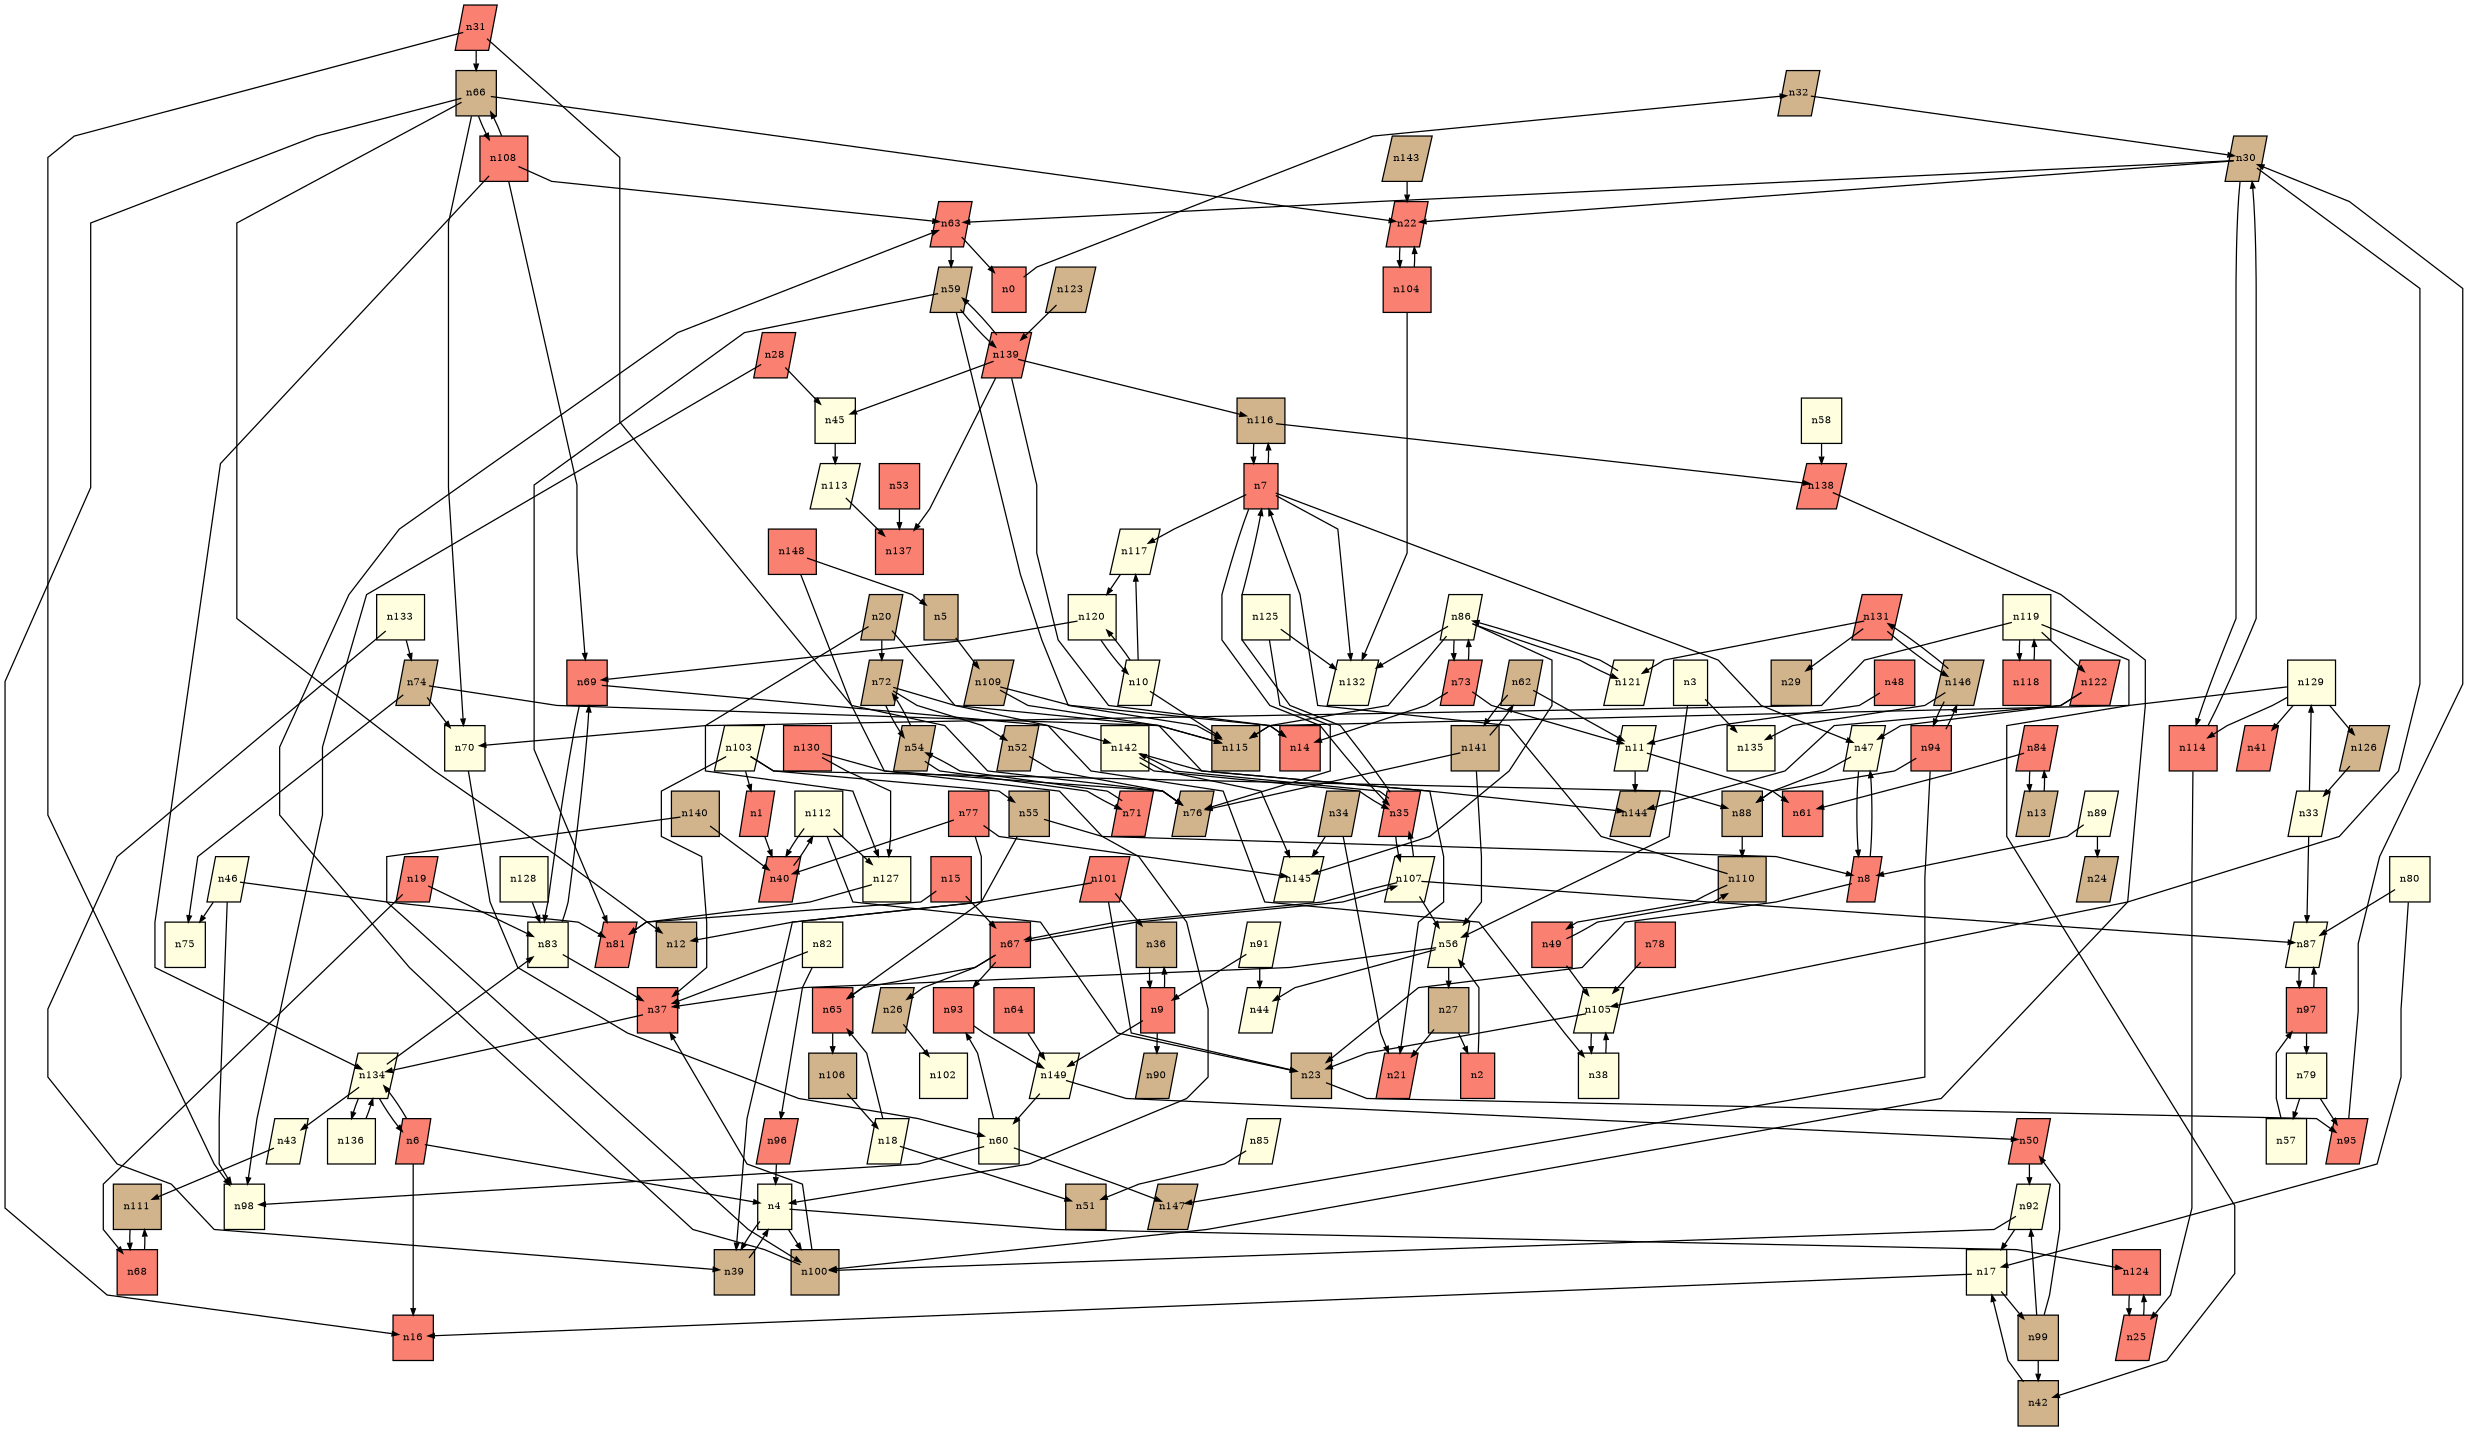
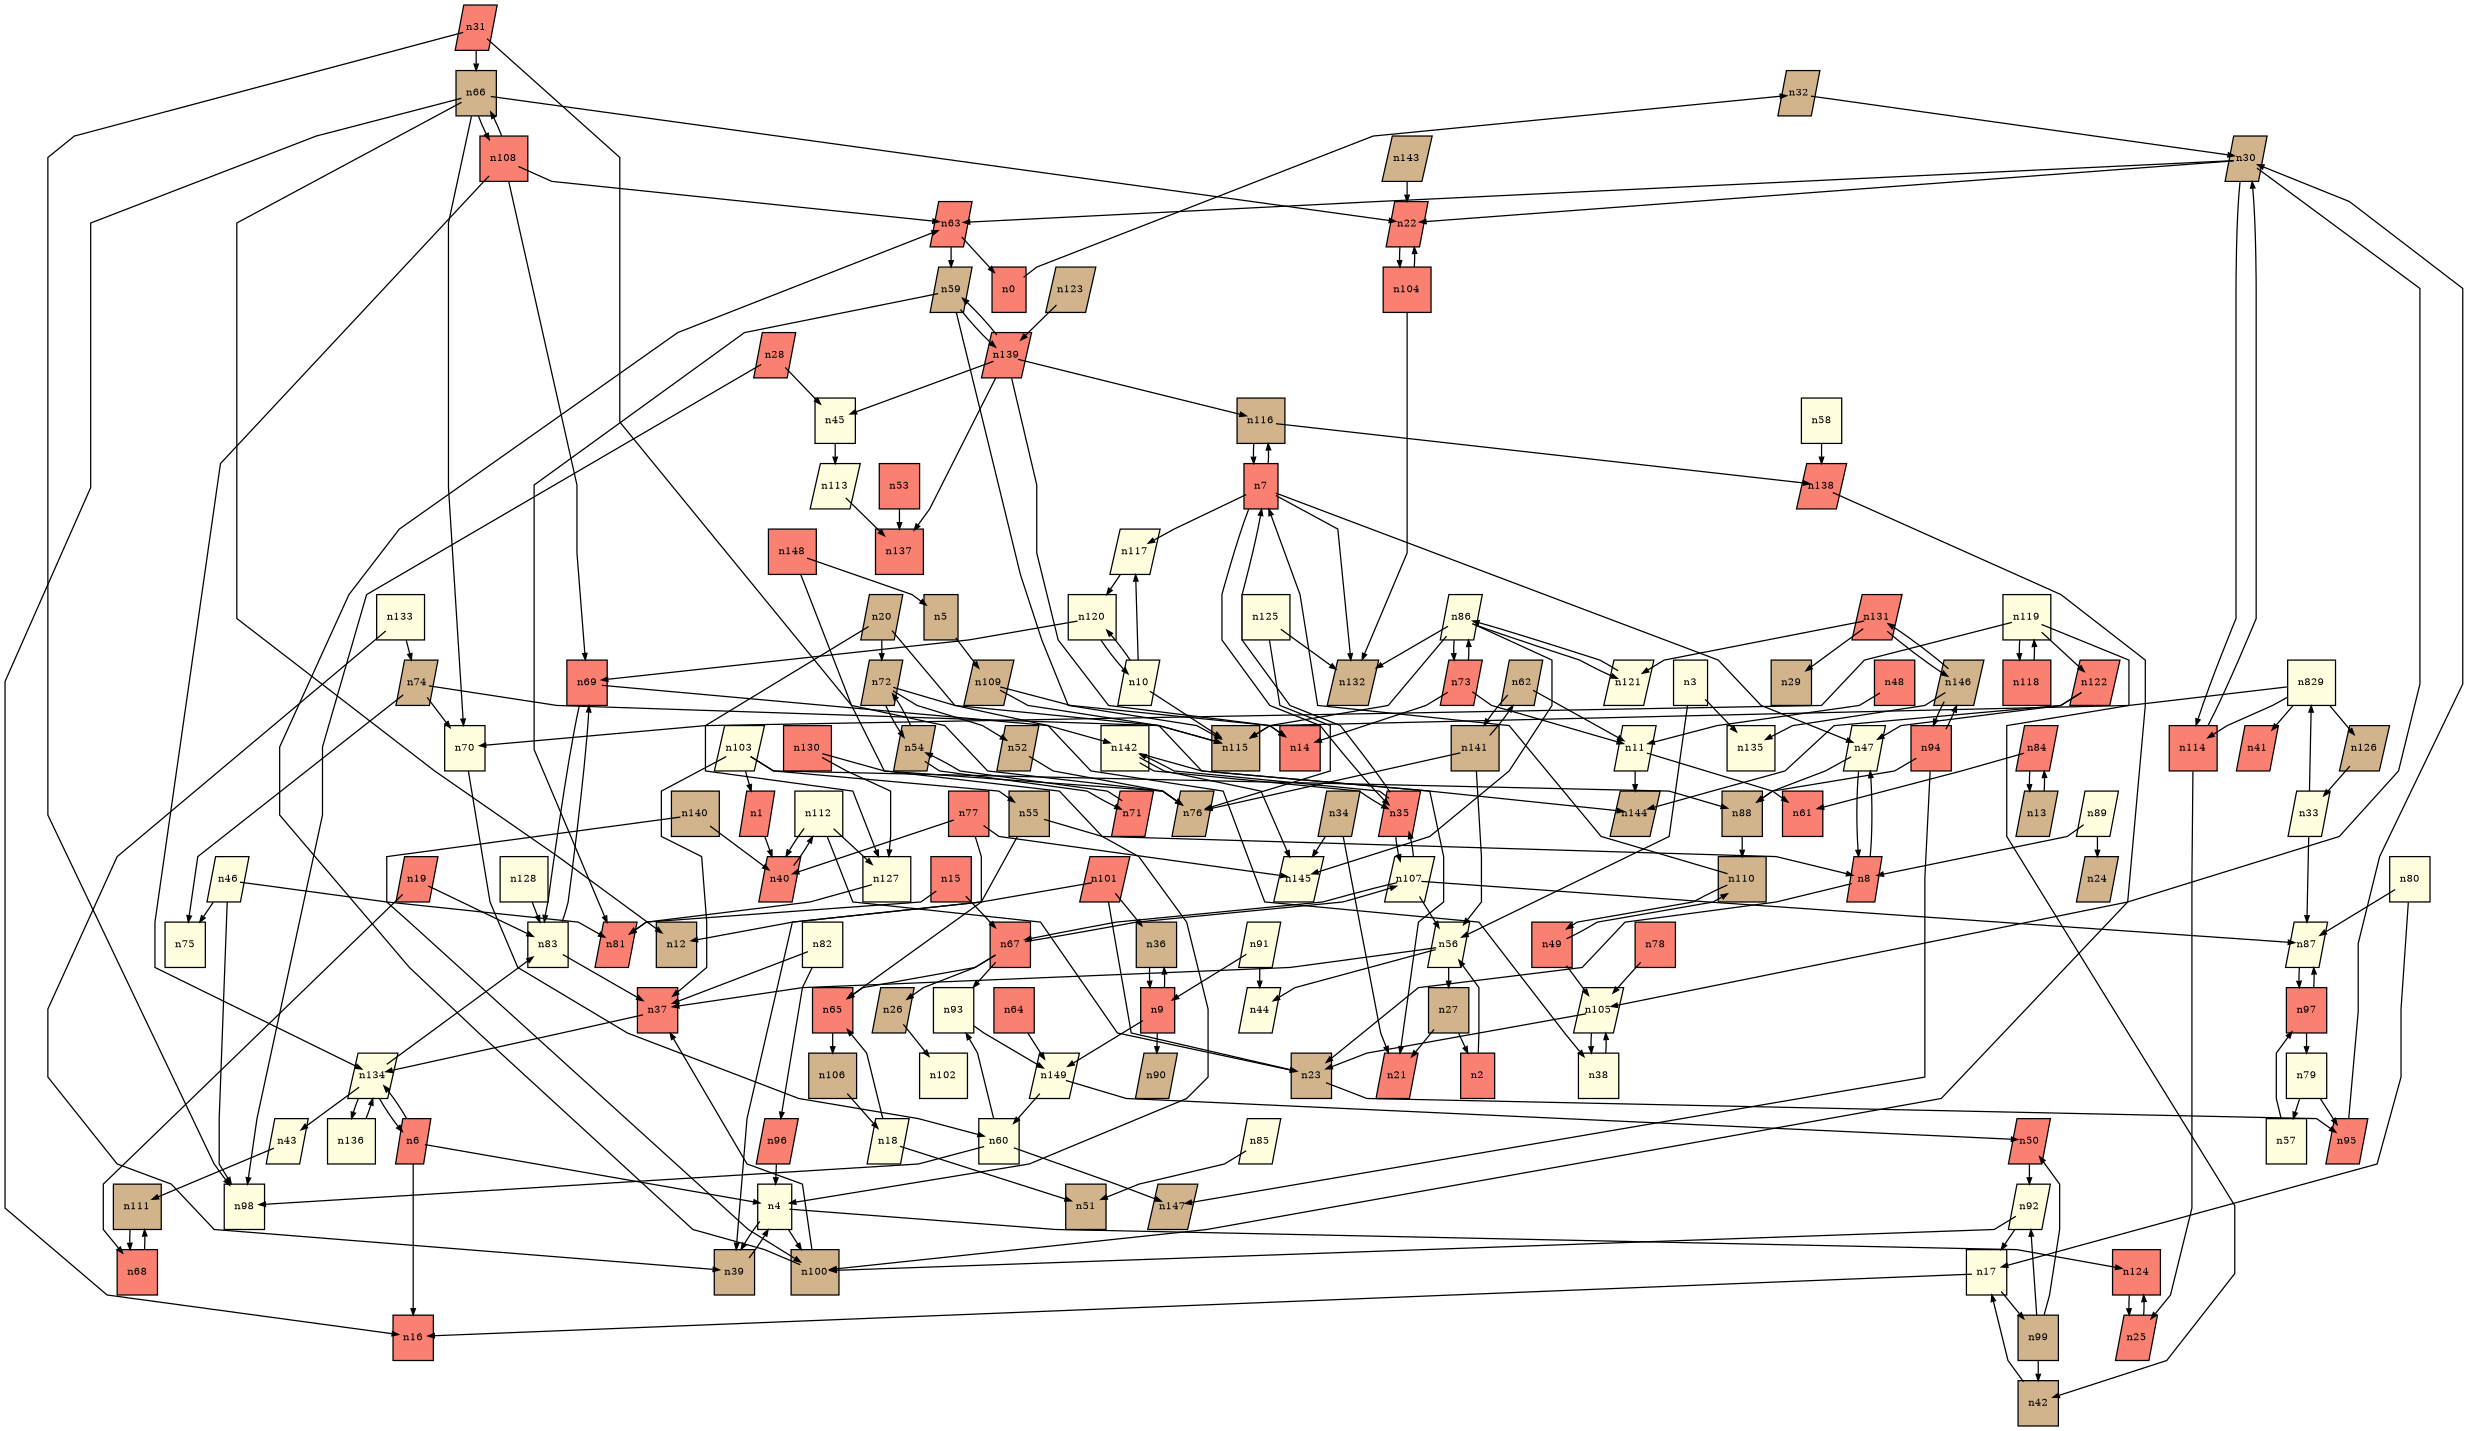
node "n132": fillcolor lightyellow -> tan
node "n129": label "n129" -> "n829"
node "n93": fillcolor salmon -> lightyellow
